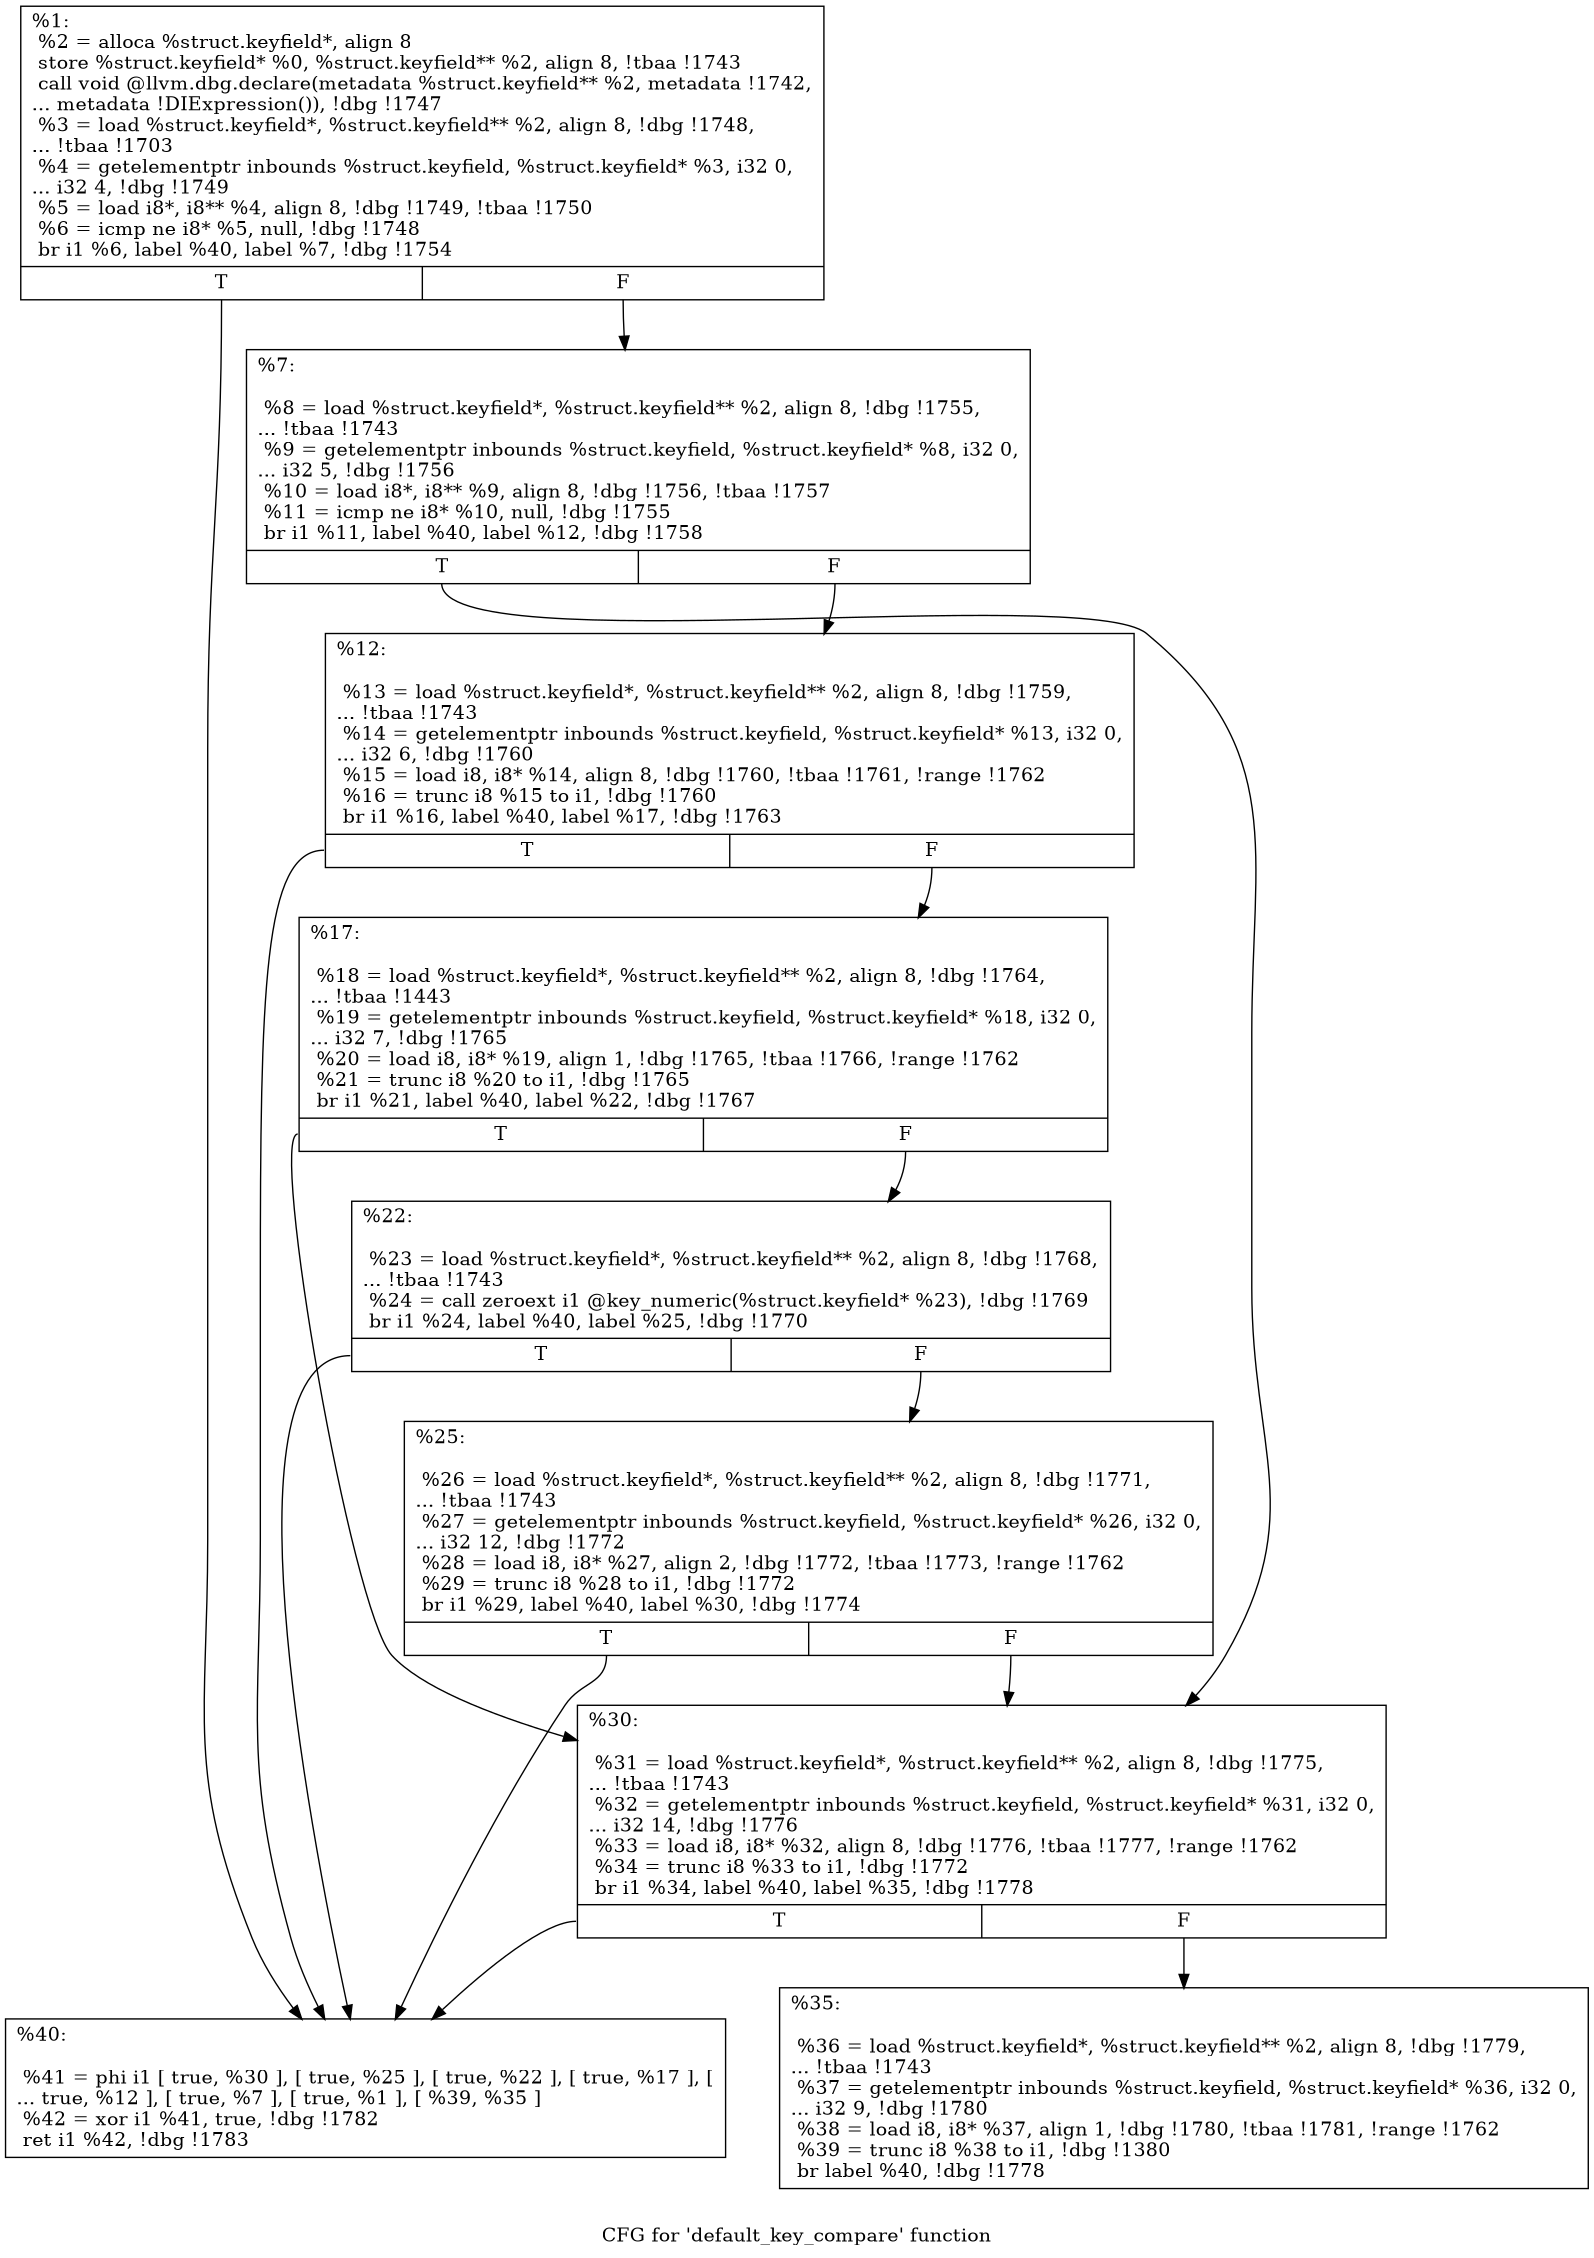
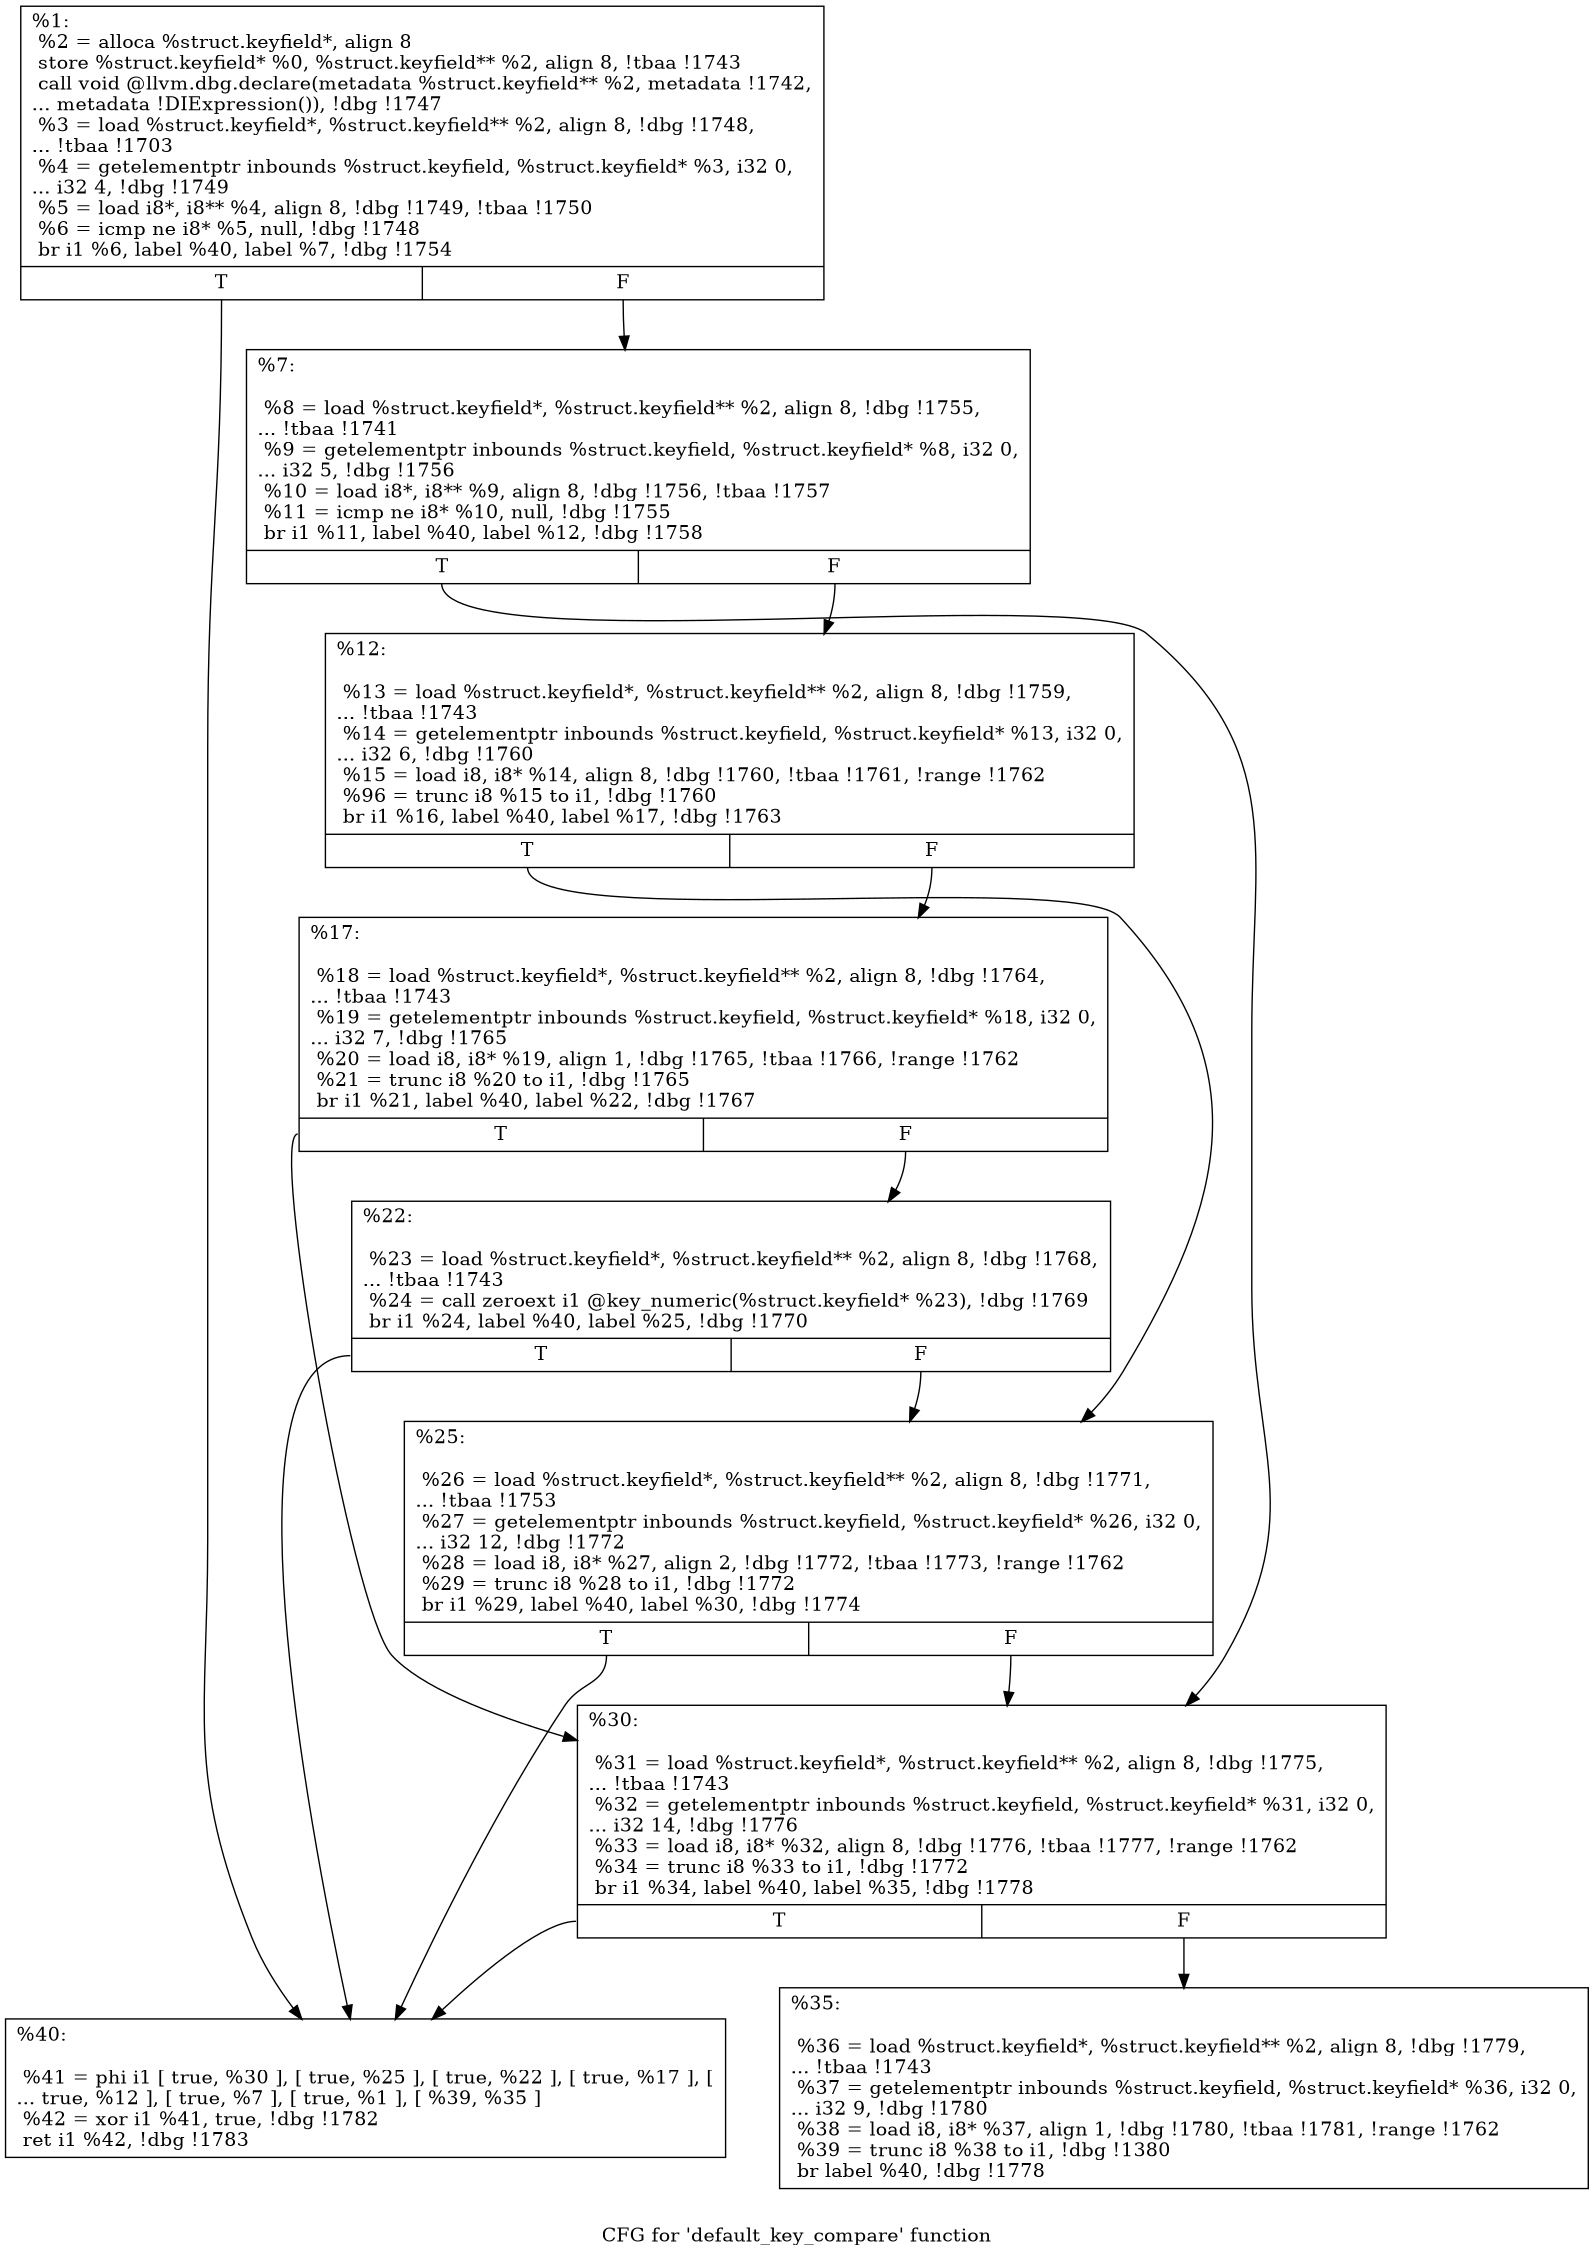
node "%7:": text "... !tbaa !1743" -> "... !tbaa !1741"
node "%12:": text "%16 = trunc i8 %15 to i1, !dbg !1760" -> "%96 = trunc i8 %15 to i1, !dbg !1760"
node "%17:": text "... !tbaa !1443" -> "... !tbaa !1743"
edge "%12:" -> "%40:": now "%12:" -> "%25:"
node "%25:": text "... !tbaa !1743" -> "... !tbaa !1753"
